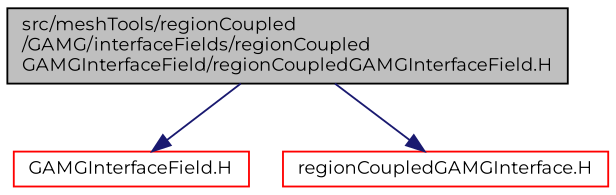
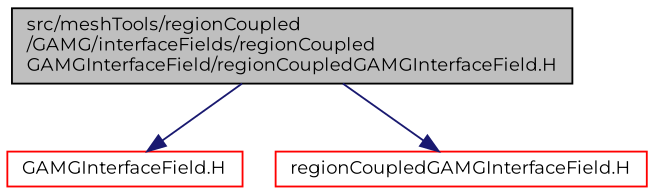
node "regionCoupledGAMGInterface.H": label "regionCoupledGAMGInterface.H" -> "regionCoupledGAMGInterfaceField.H"
